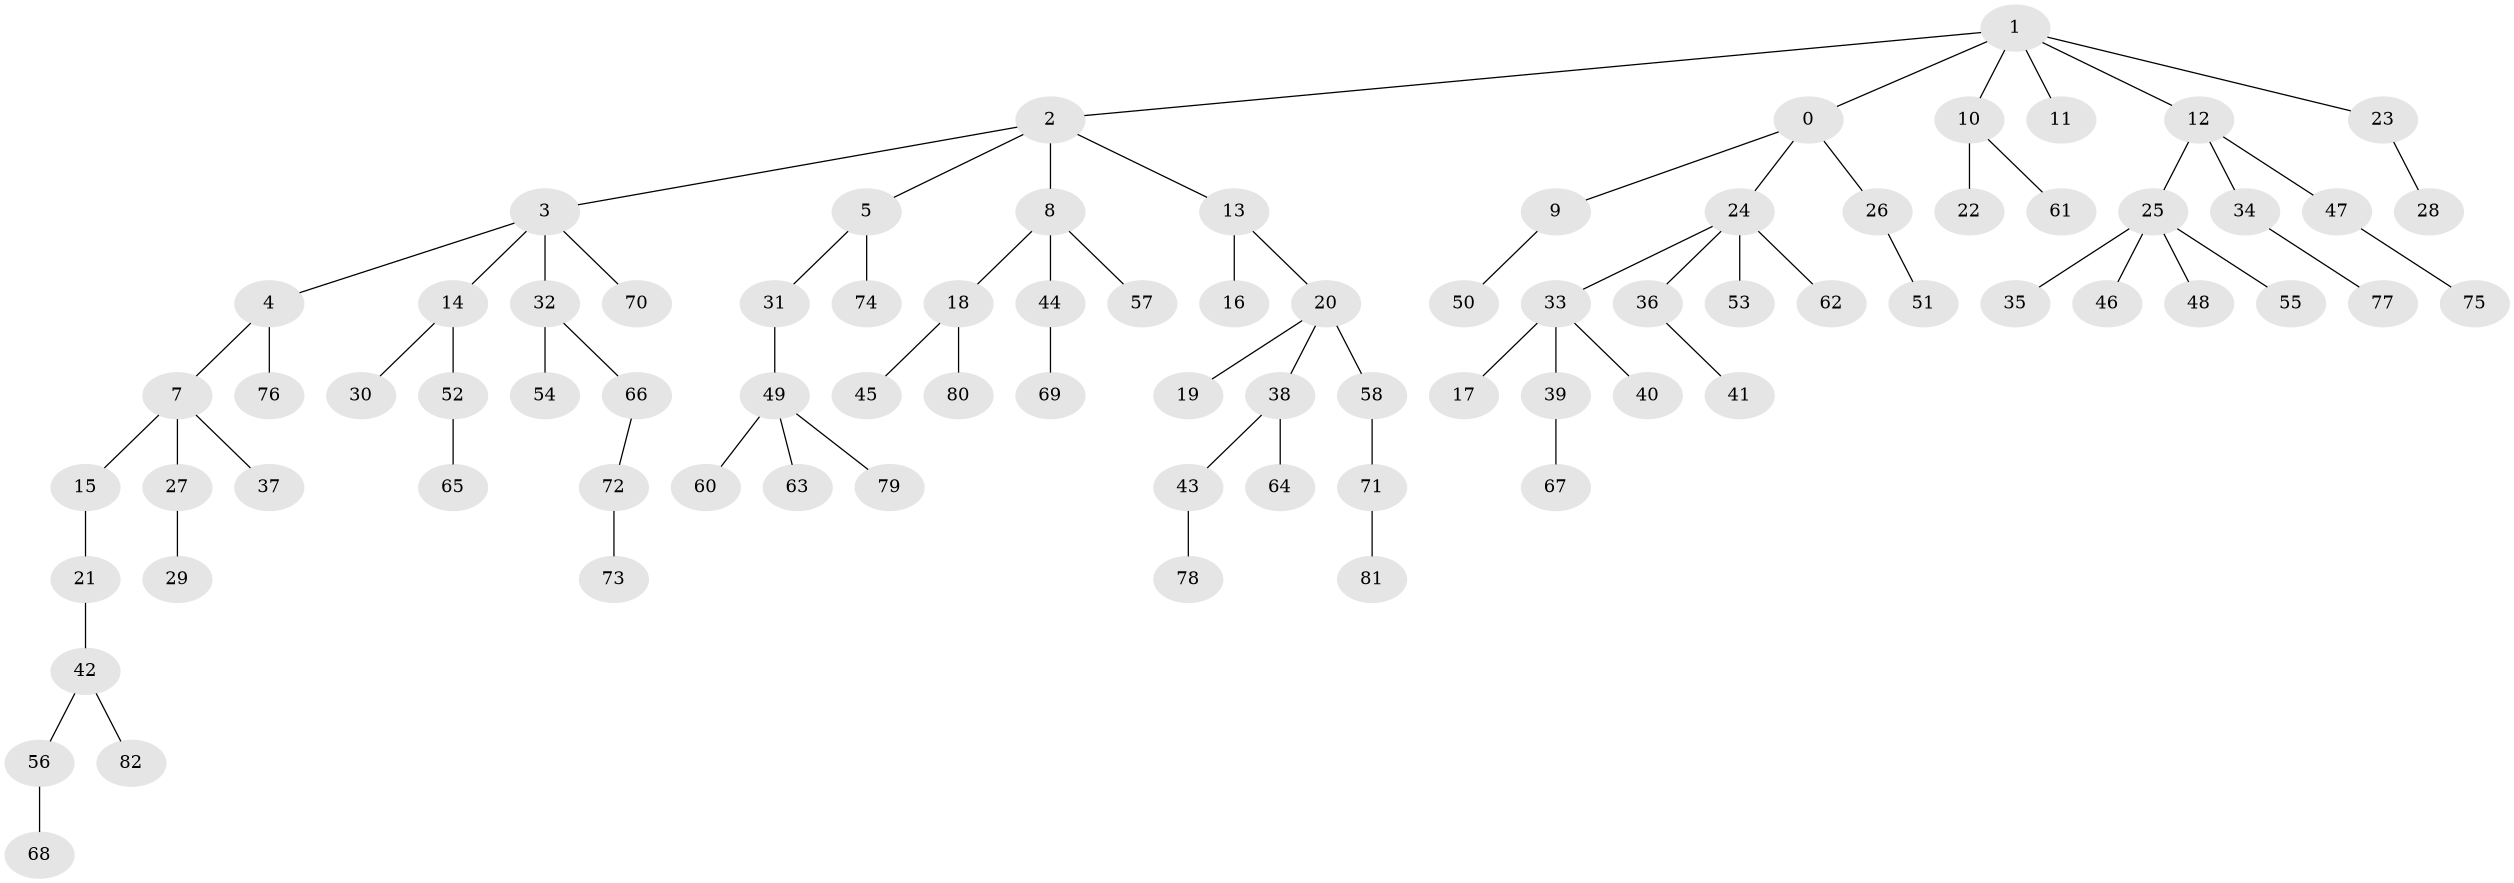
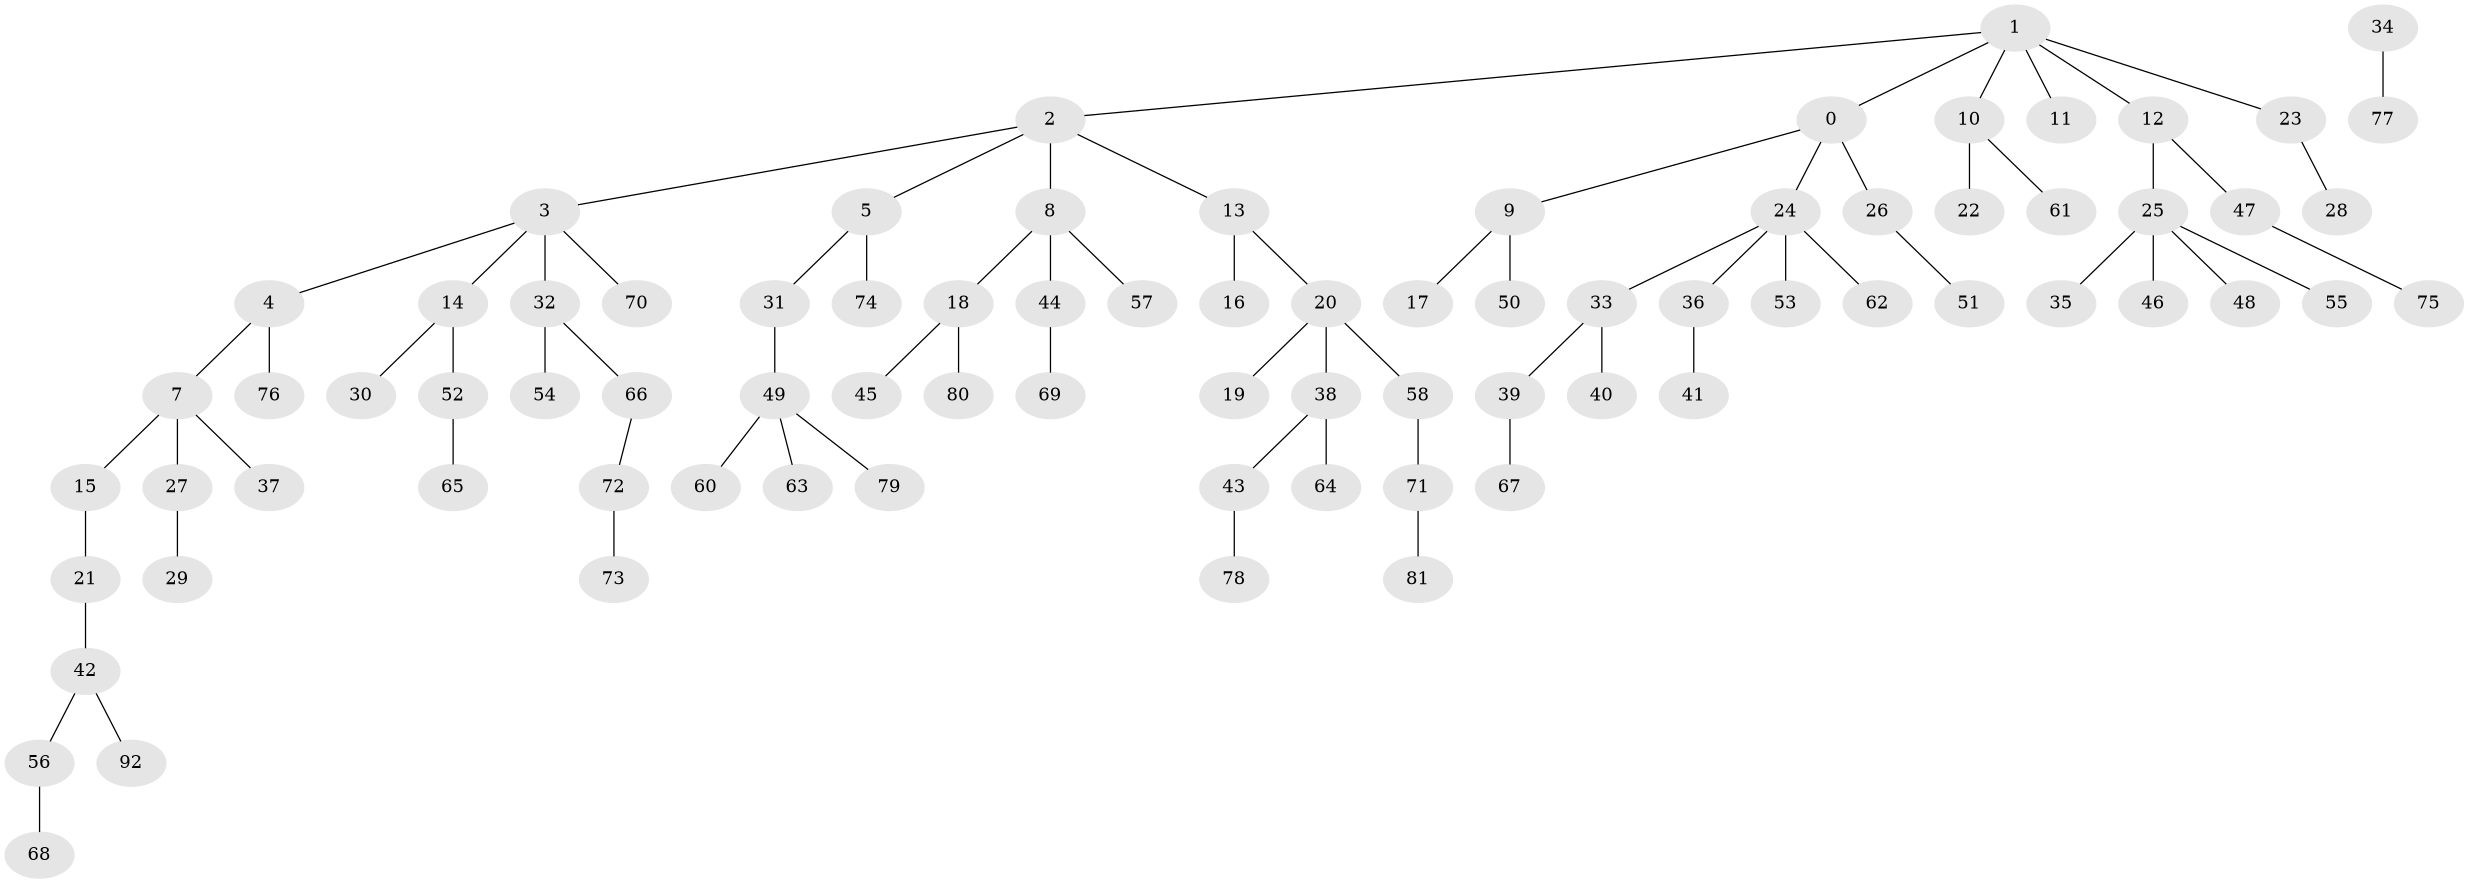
edge "12" -- "34": removed
edge "33" -- "17": now "9" -- "17"
node "82": label "82" -> "92"
